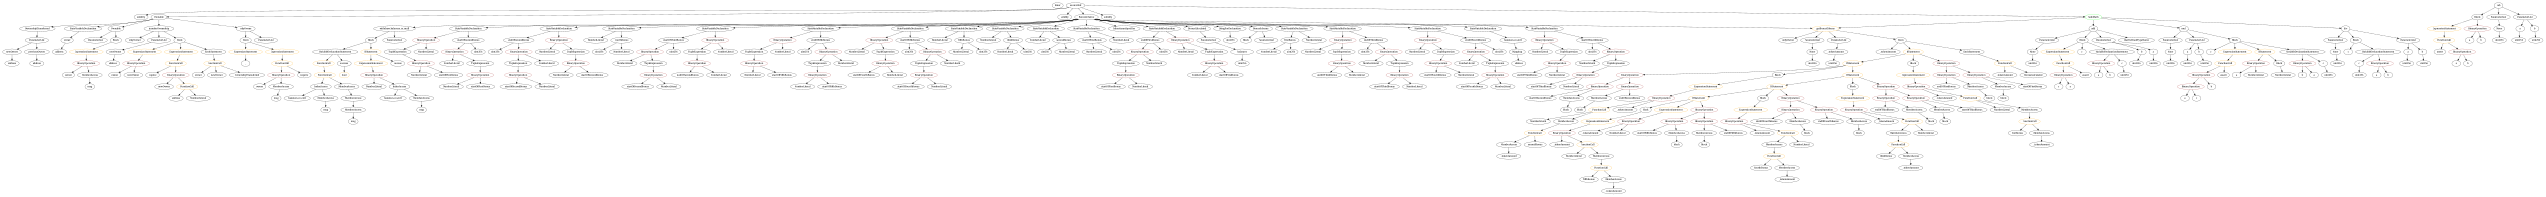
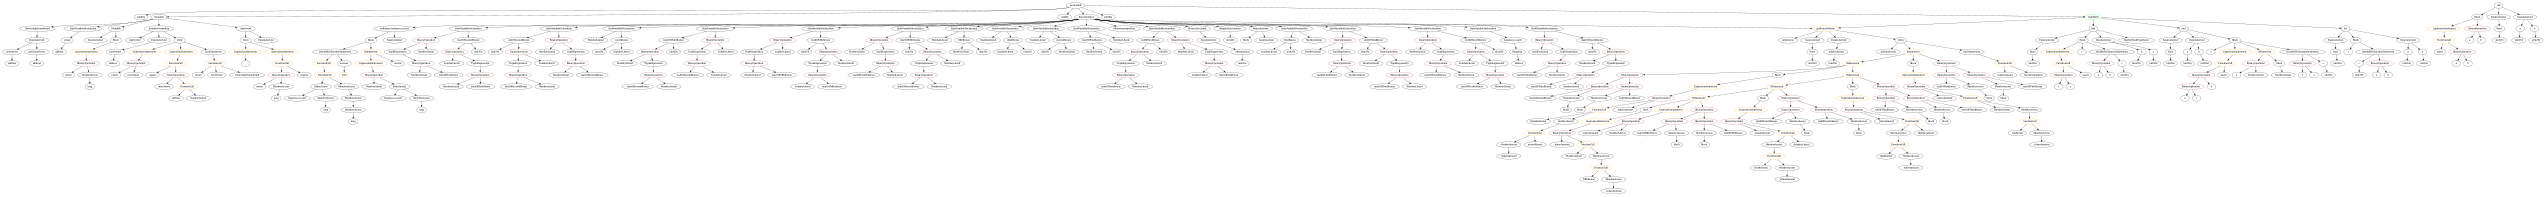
node "Enter": removed
node "withdraw_balances_re_mul1": label "withdraw_balances_re_mul1" -> "withdraw_balances_re_ent1"
node "balances": label "balances" -> "tokenAmount"
